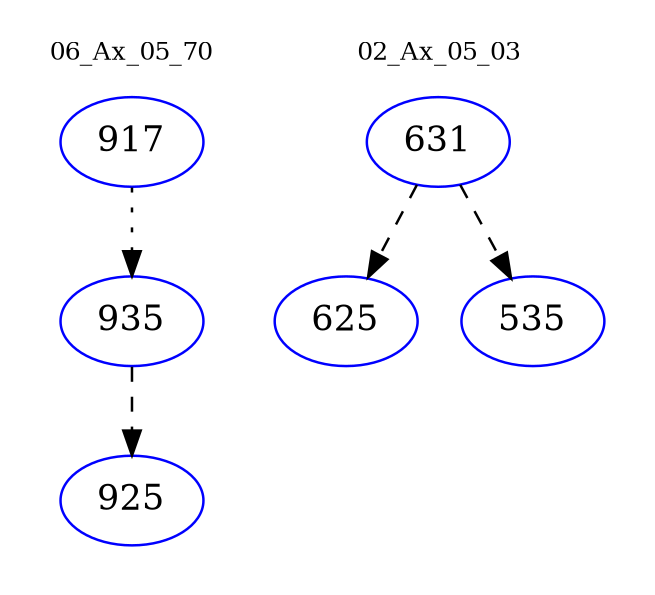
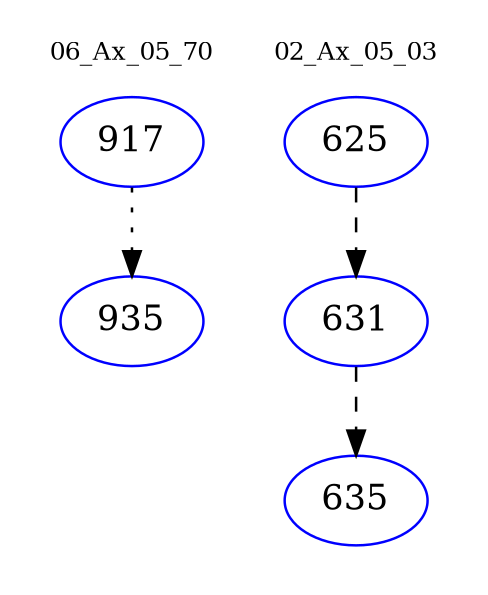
edge "631" -> "625": reversed
node "535": label "535" -> "635"
node "925": removed
